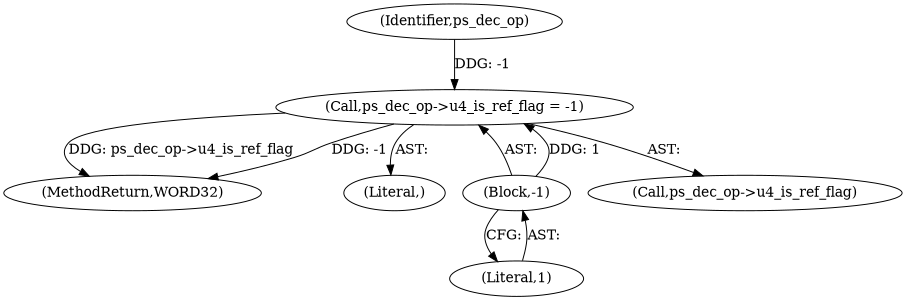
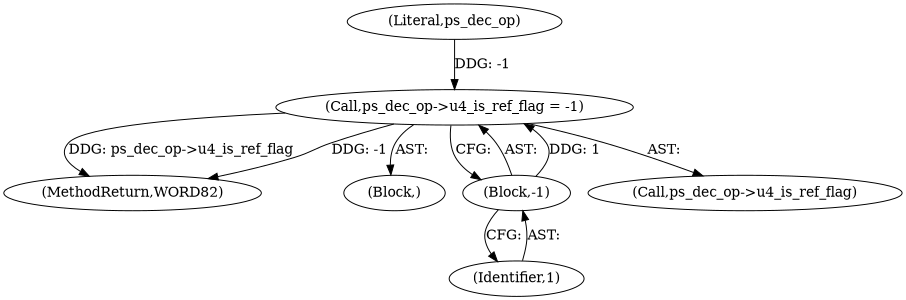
node "(Identifier,ps_dec_op)": label "(Identifier,ps_dec_op)" -> "(Literal,ps_dec_op)"
edge "(Call,ps_dec_op->u4_is_ref_flag = -1)" -> "(Block,-1)": added, label "CFG:"
node "(MethodReturn,WORD32)": label "(MethodReturn,WORD32)" -> "(MethodReturn,WORD82)"
node "(Literal,)": label "(Literal,)" -> "(Block,)"
node "(Literal,1)": label "(Literal,1)" -> "(Identifier,1)"
